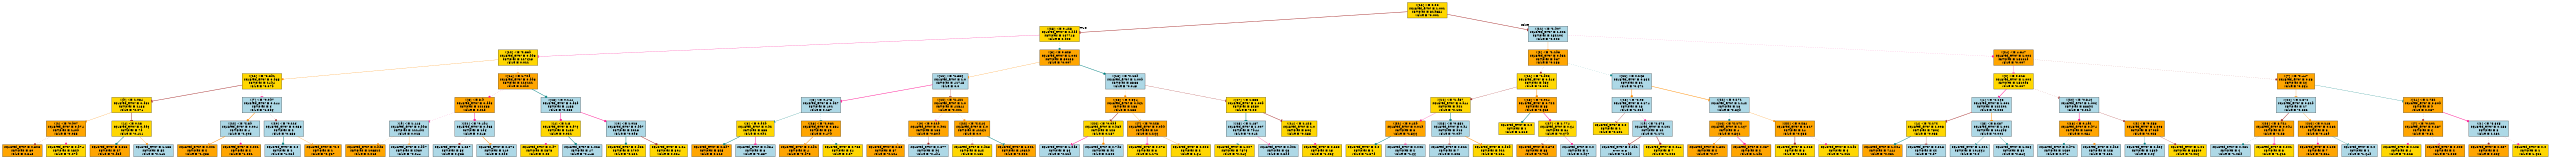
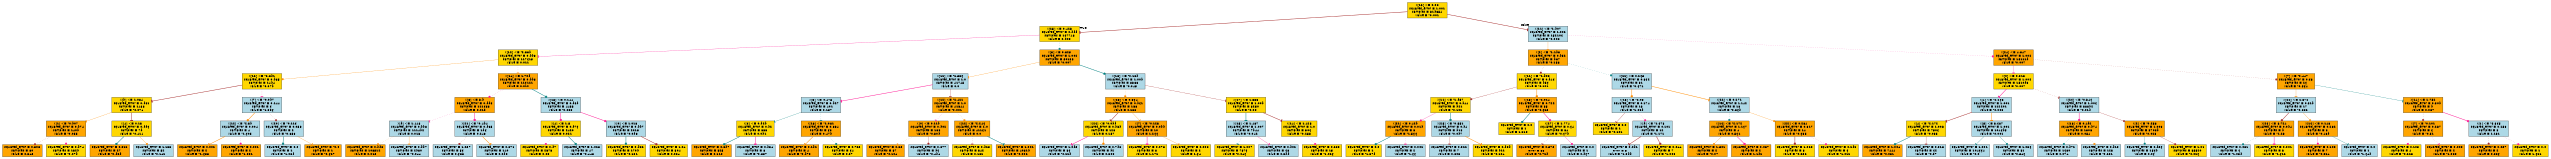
node "squared_error = 0.575 samples = 33 value = -0.729": label "squared_error = 0.575 samples = 33 value = -0.729" -> "squared_error = 0.575 error = 33 value = -0.729"
